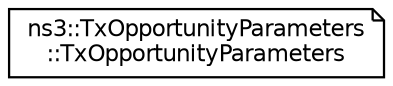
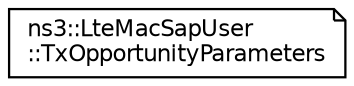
node "ns3::TxOpportunityParameters ::TxOpportunityParameters": label "ns3::TxOpportunityParameters ::TxOpportunityParameters" -> "ns3::LteMacSapUser ::TxOpportunityParameters"
